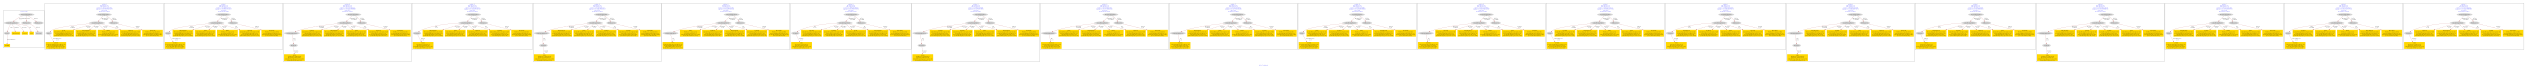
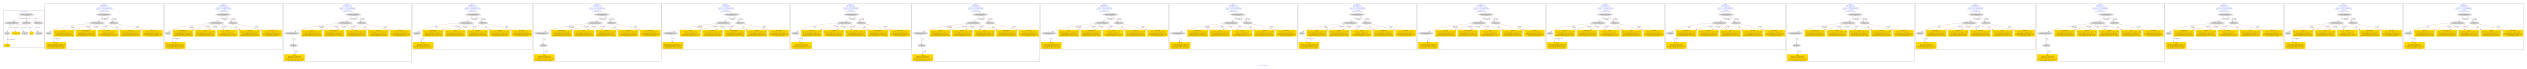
node "CAPTION": fillcolor gold -> lightgray
